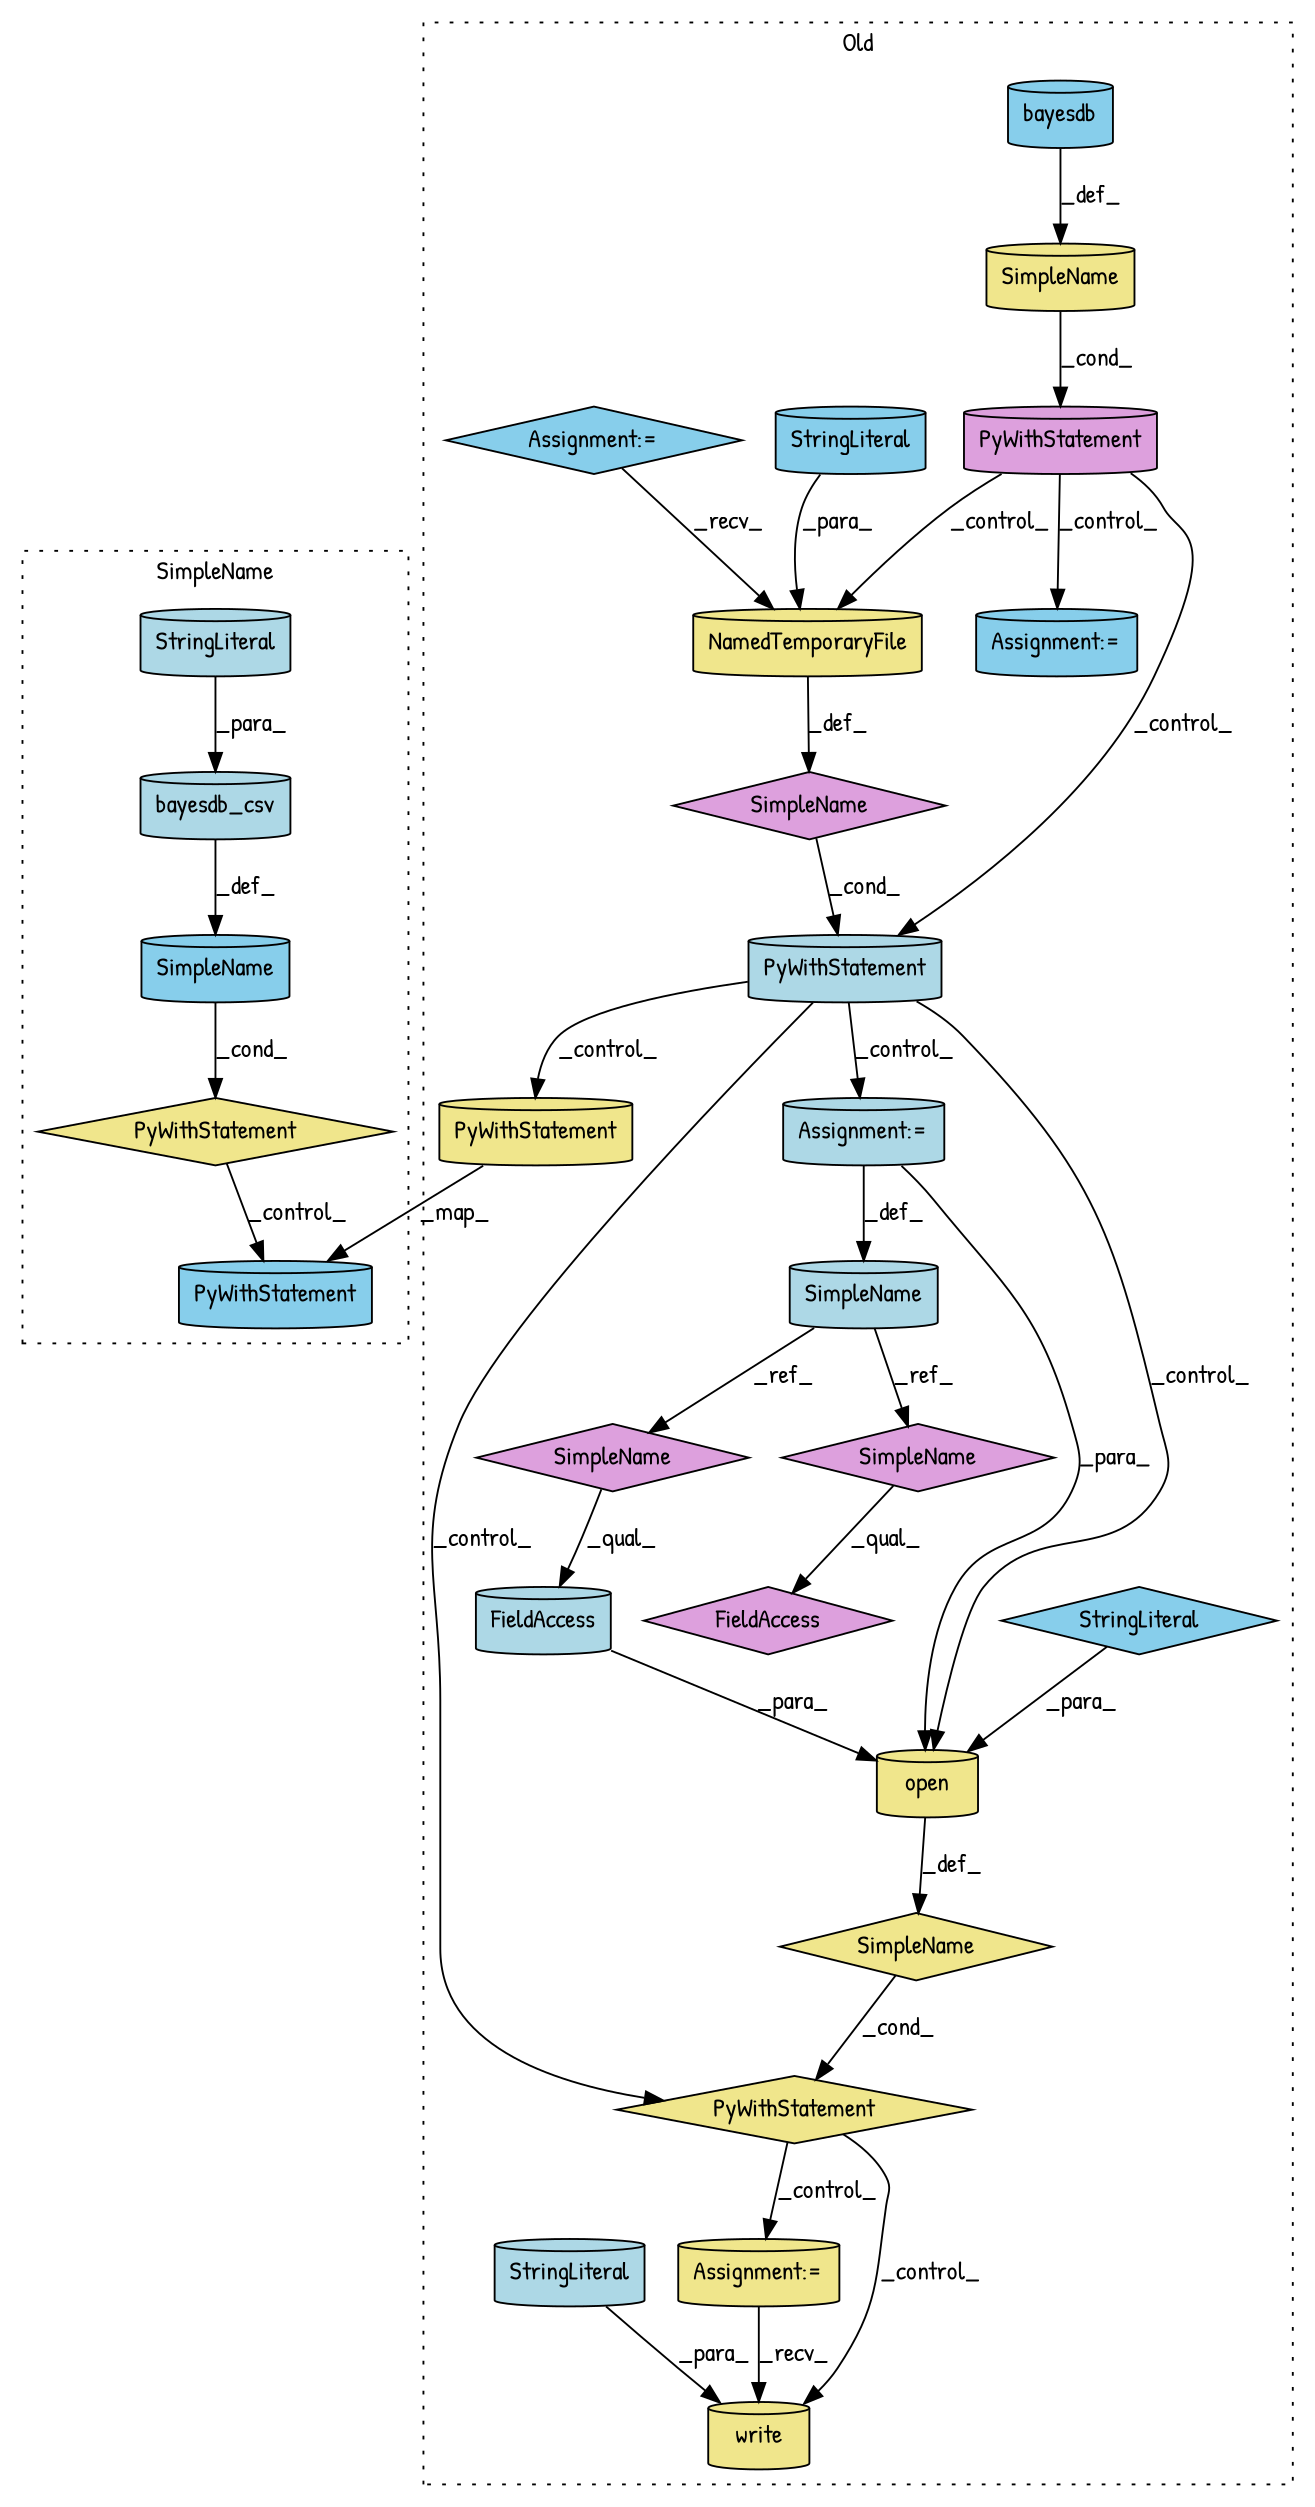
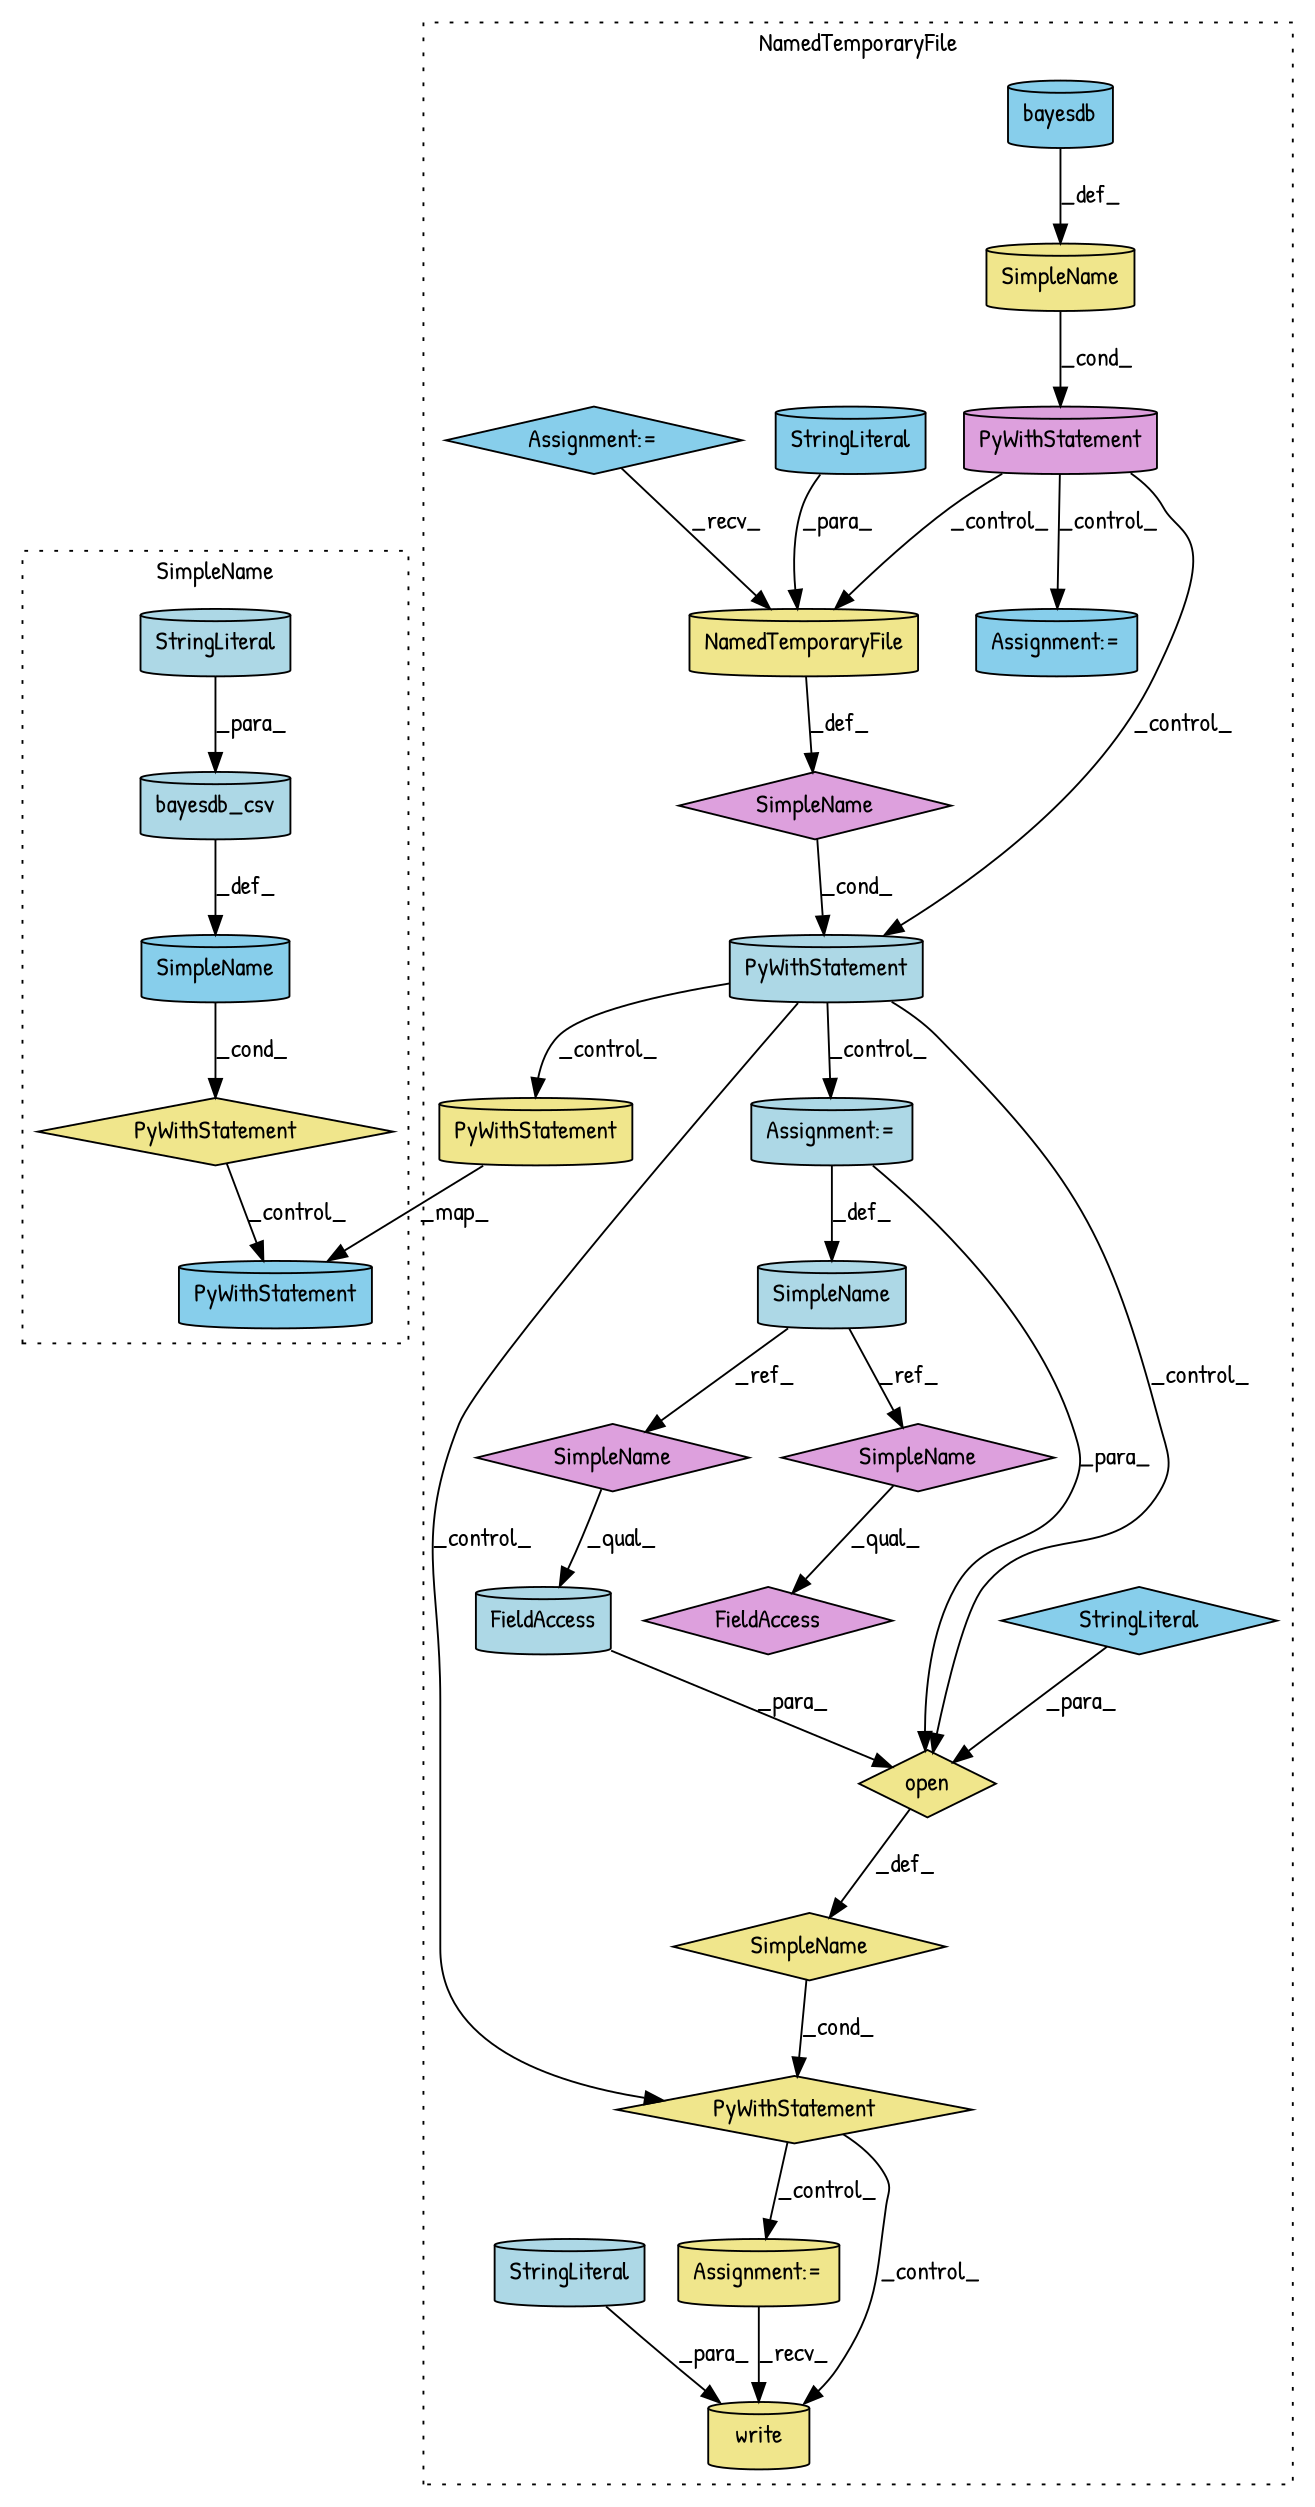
cluster "Old": label "Old" -> "NamedTemporaryFile"
node "open": shape cylinder -> diamond
